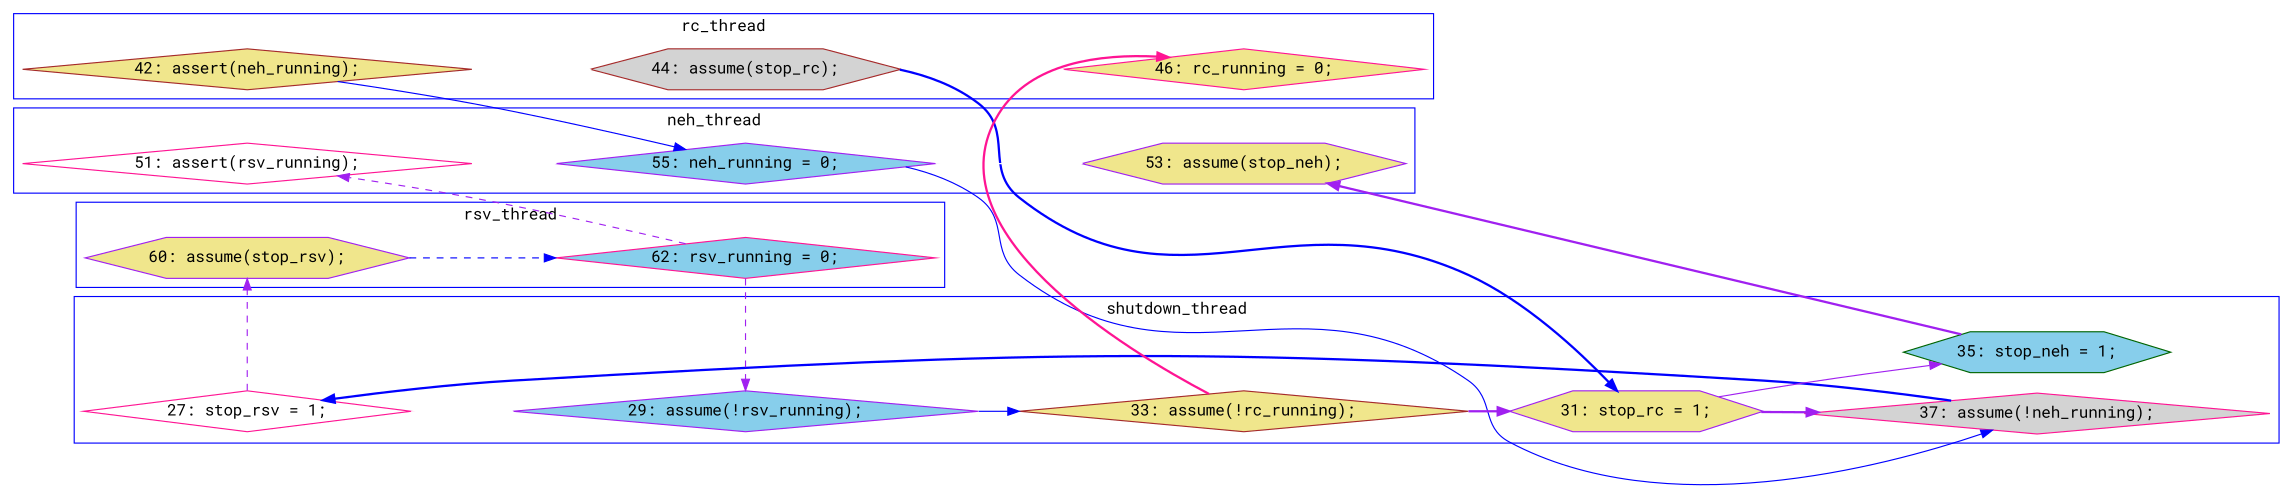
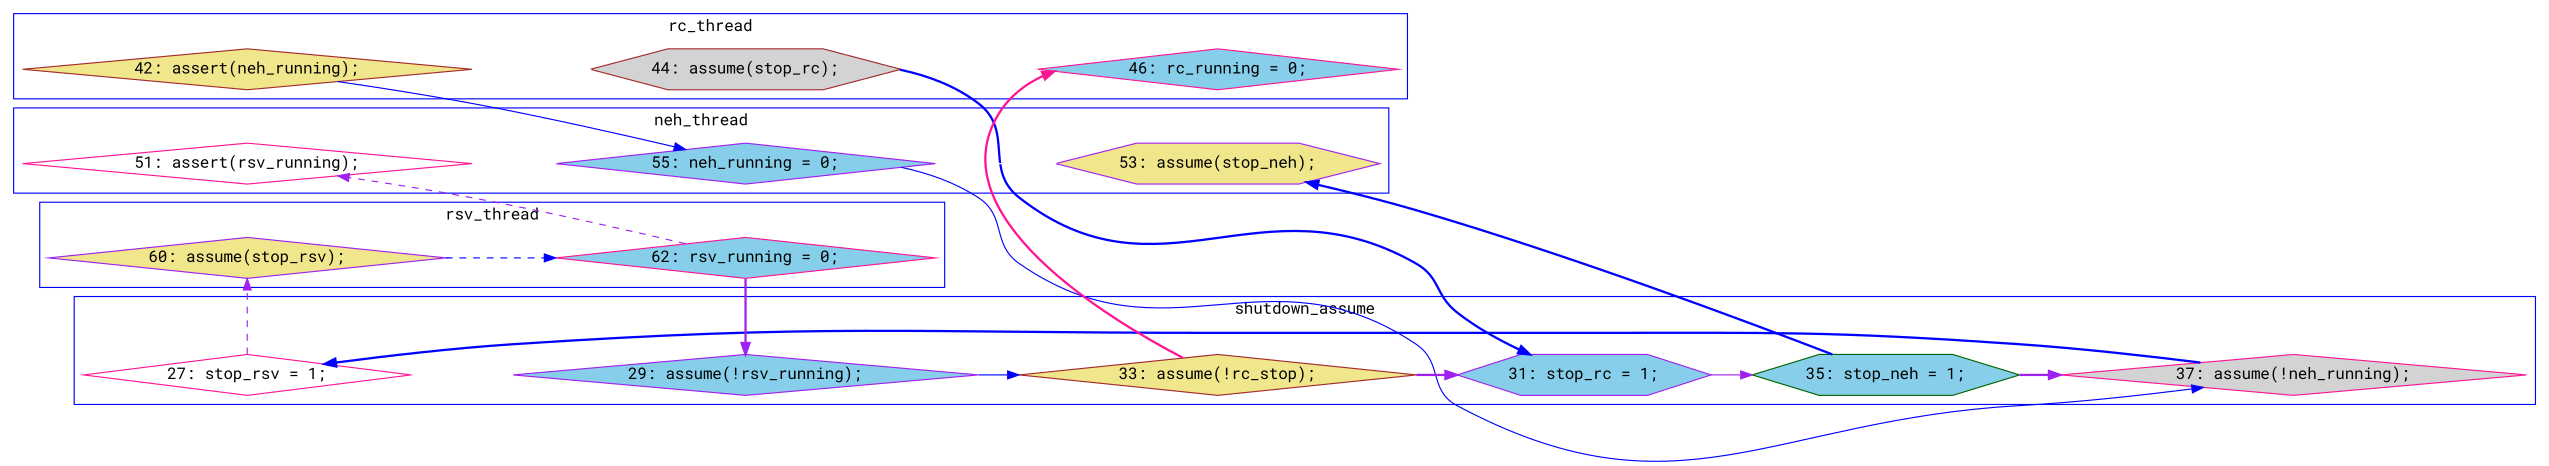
node "46: rc_running = 0;": fillcolor khaki -> skyblue
node "60: assume(stop_rsv);": shape hexagon -> diamond
edge "35: stop_neh = 1;" -> "53: assume(stop_neh);": color purple -> blue
cluster "shutdown_thread": label "shutdown_thread" -> "shutdown_assume"
edge "62: rsv_running = 0;" -> "29: assume(!rsv_running);": style dashed -> bold
node "33: assume(!rc_running);": label "33: assume(!rc_running);" -> "33: assume(!rc_stop);"
node "31: stop_rc = 1;": fillcolor khaki -> skyblue
edge "31: stop_rc = 1;" -> "37: assume(!neh_running);": now "35: stop_neh = 1;" -> "37: assume(!neh_running);"
